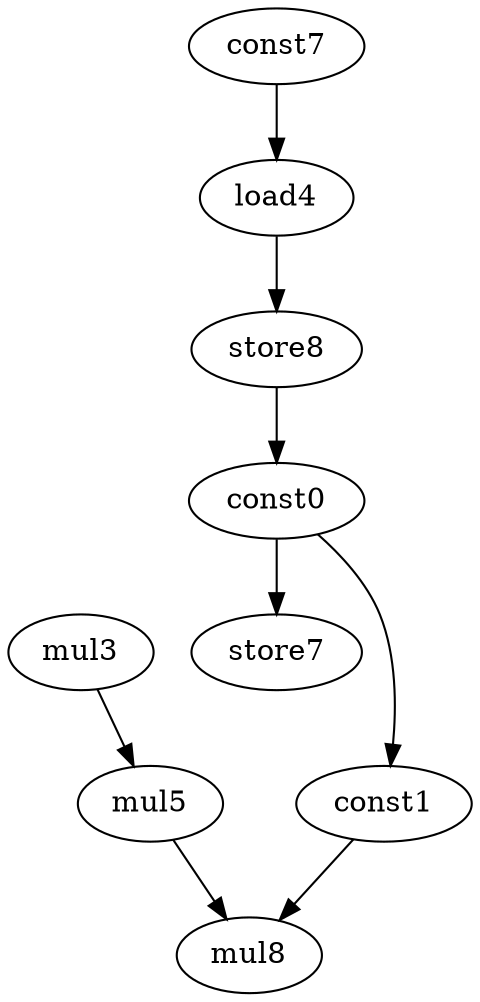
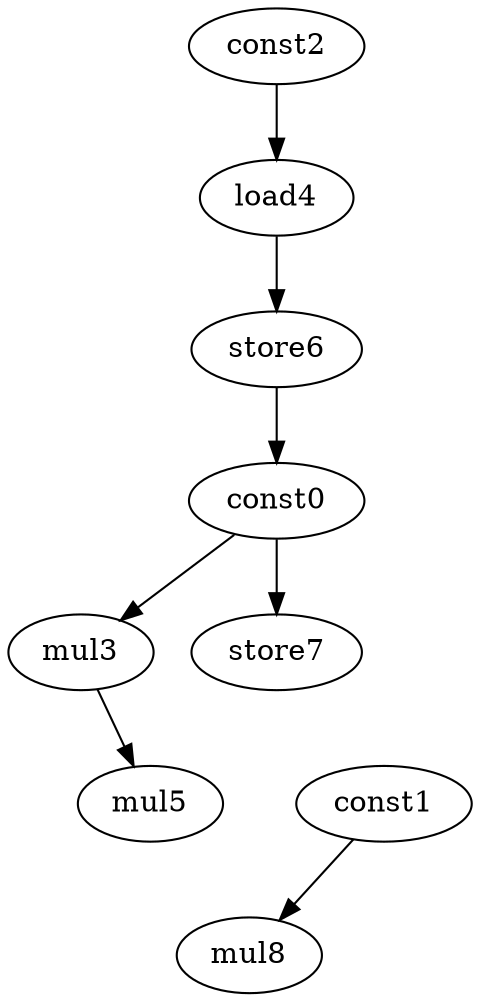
node "const7": label "const7" -> "const2"
node "store8": label "store8" -> "store6"
edge "const0" -> "const1": now "const0" -> "mul3"
edge "mul5" -> "mul8": removed
